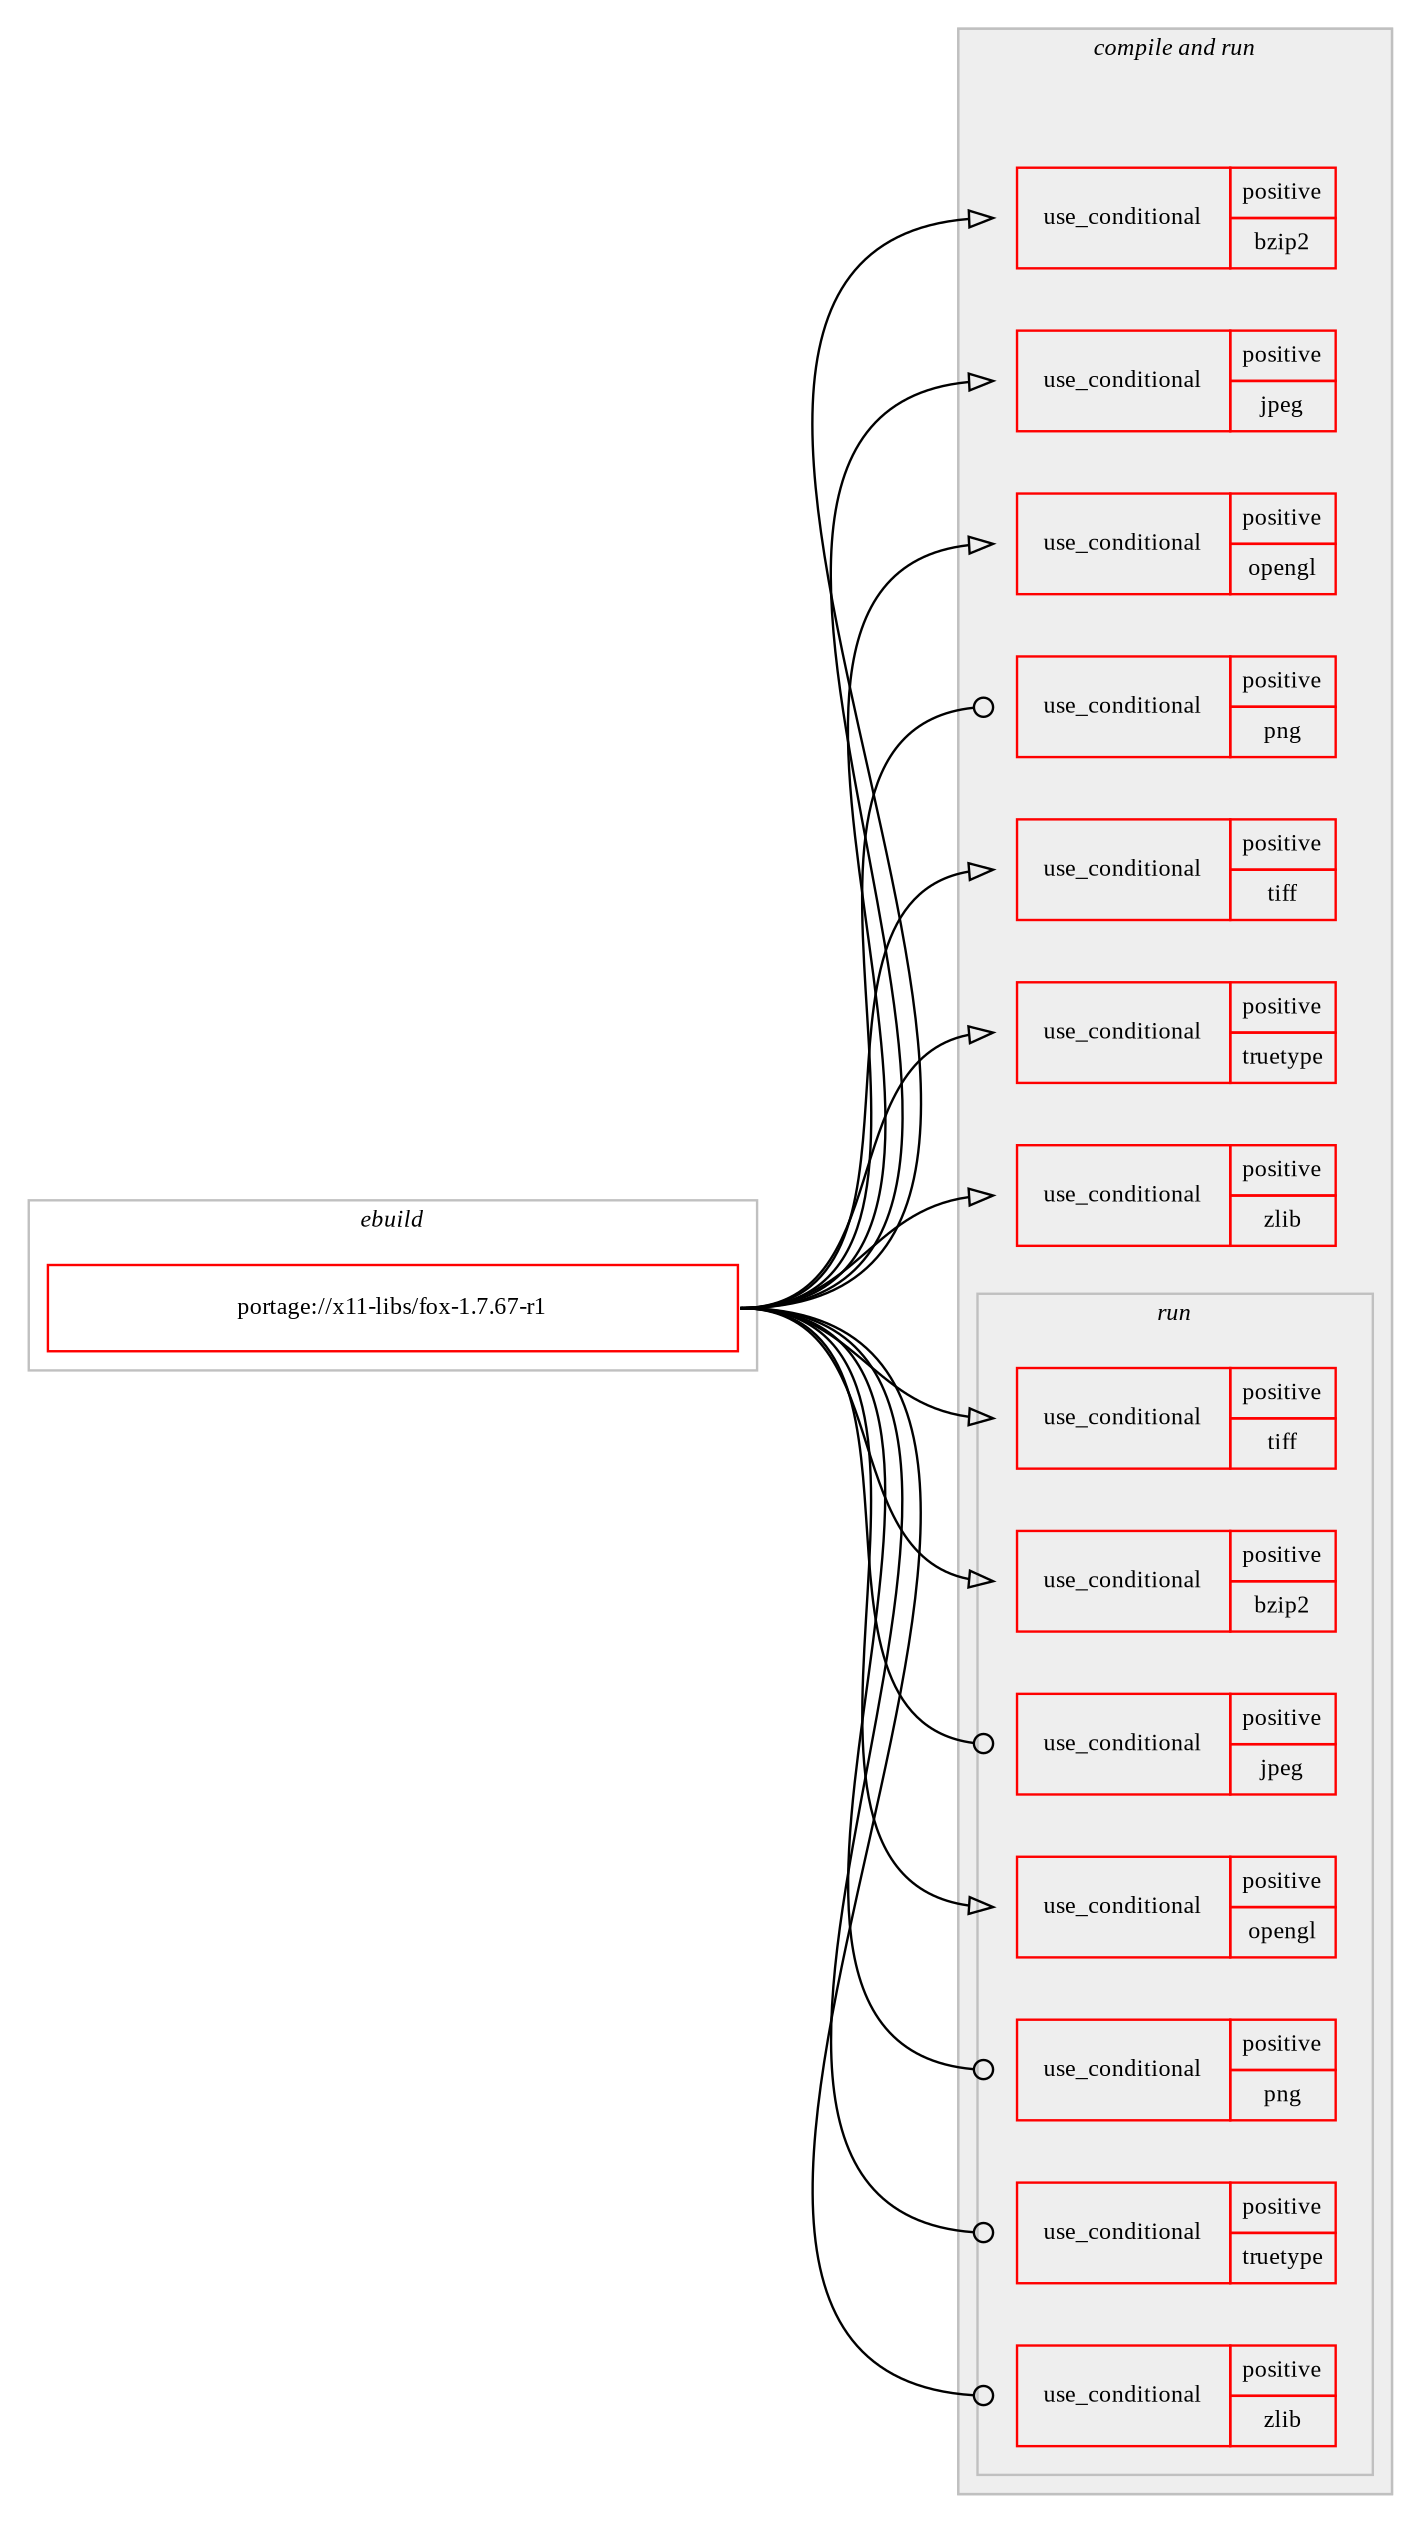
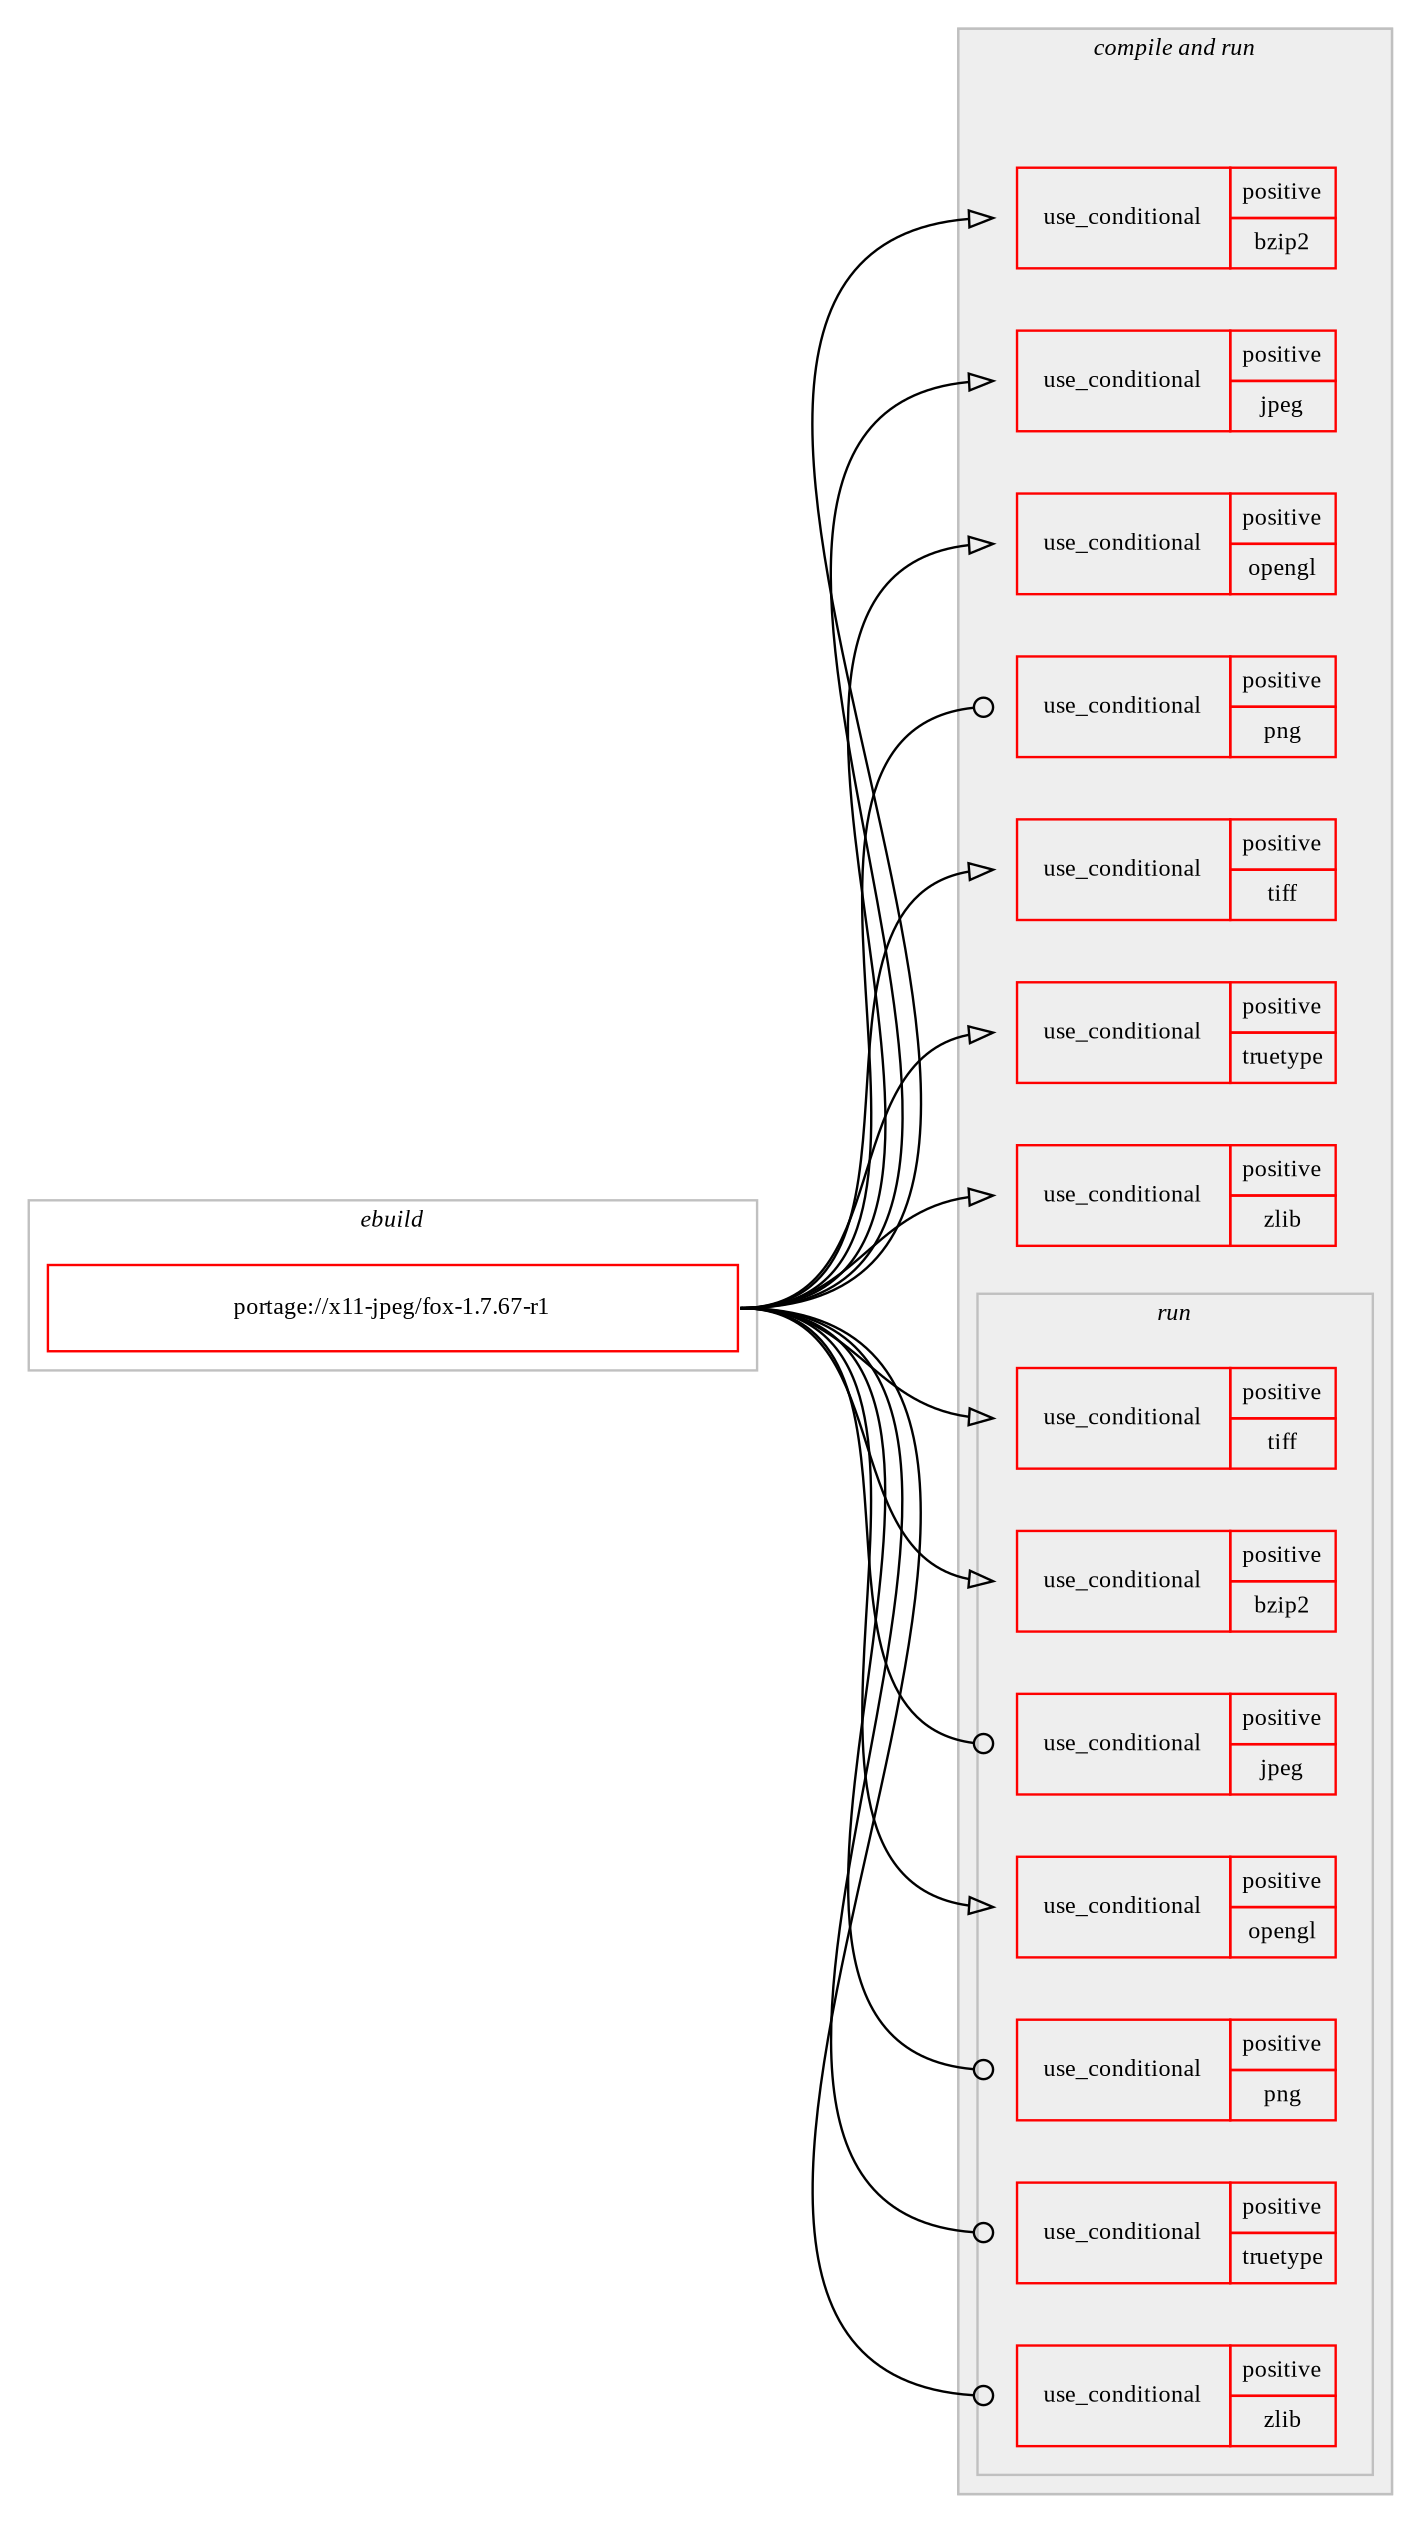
node "portage://x11-libs/fox-1.7.67-r1": label "portage://x11-libs/fox-1.7.67-r1" -> "portage://x11-jpeg/fox-1.7.67-r1"
